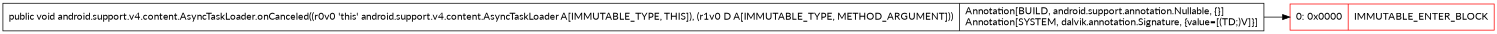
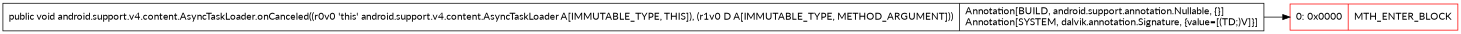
node "0: 0x0000": text "IMMUTABLE_ENTER_BLOCK" -> "MTH_ENTER_BLOCK"
